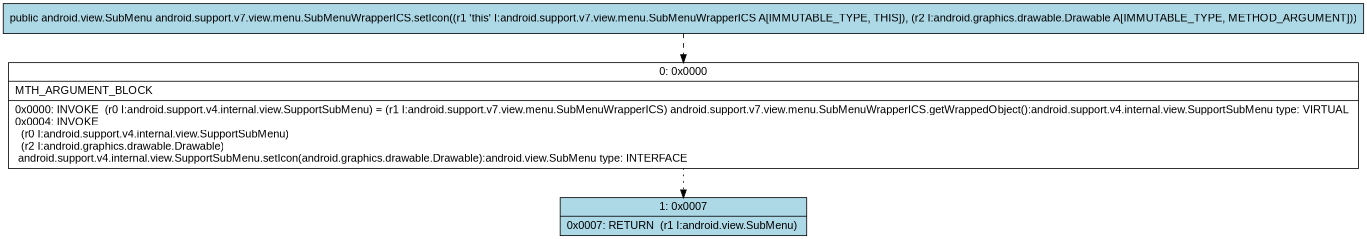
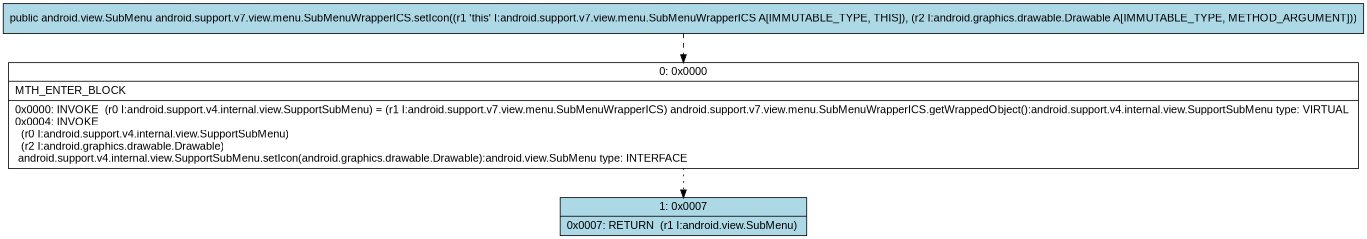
node "0: 0x0000": text "MTH_ARGUMENT_BLOCK" -> "MTH_ENTER_BLOCK"
